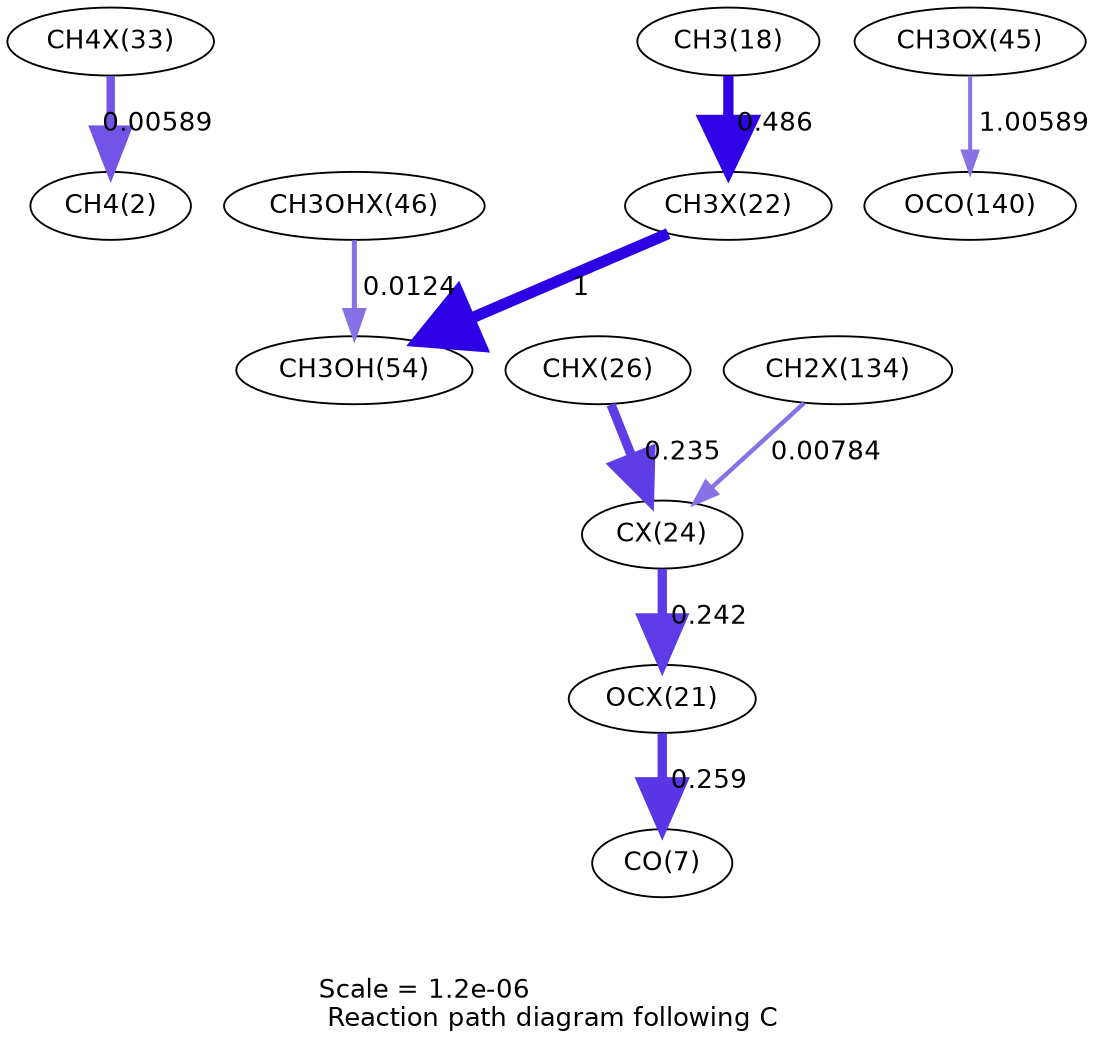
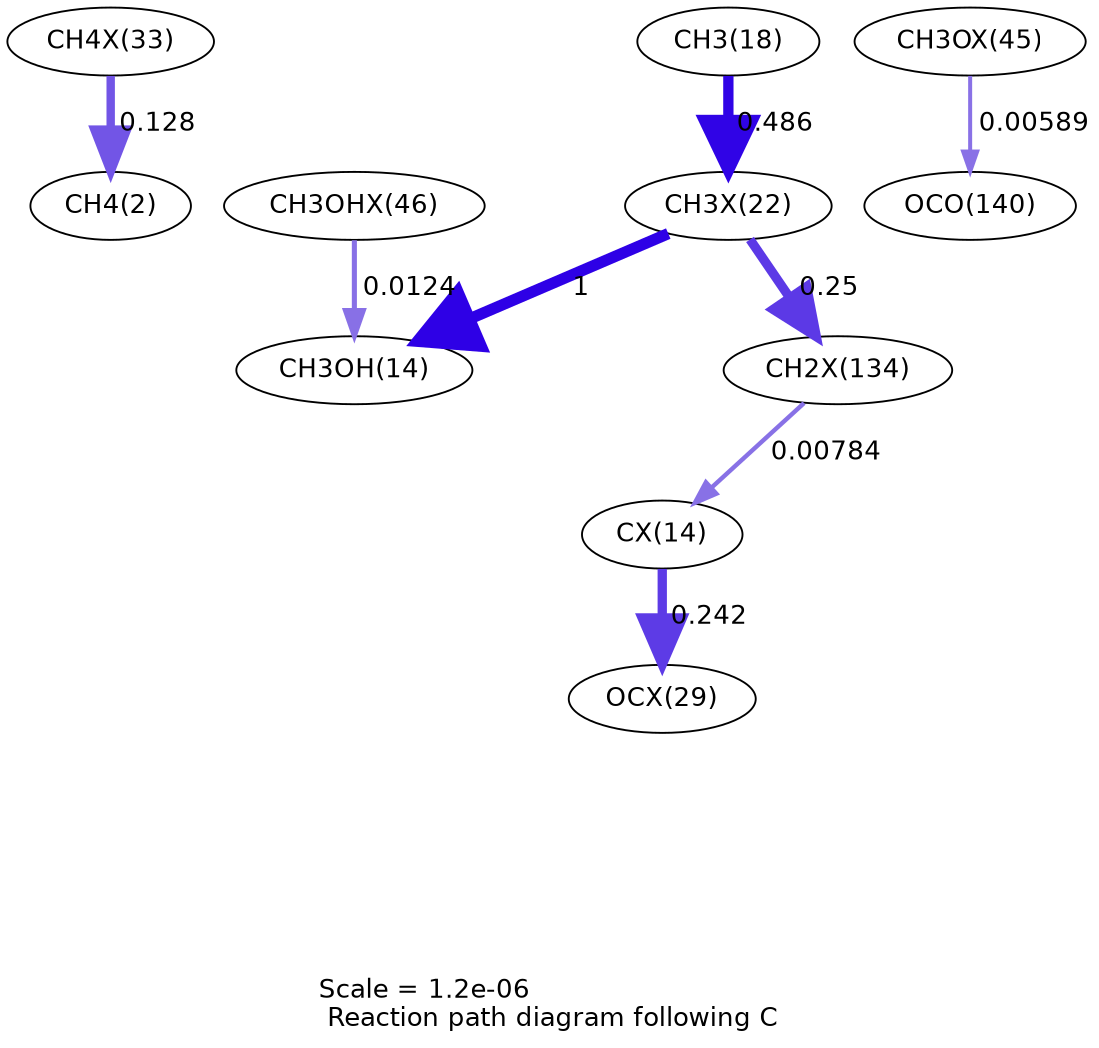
edge "CH4X(33)" -> "CH4(2)": label " 0.00589" -> " 0.128"
edge "CH3OX(45)" -> "OCO(140)": label " 1.00589" -> " 0.00589"
edge "CH3X(22)" -> "CH2X(134)": added, label "0.25"
node "CH3OH(54)": label "CH3OH(54)" -> "CH3OH(14)"
node "CHX(26)": removed
node "CX(24)": label "CX(24)" -> "CX(14)"
node "OCX(21)": label "OCX(21)" -> "OCX(29)"
node "CO(7)": removed
